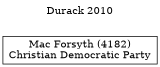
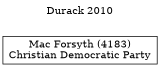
node "Mac Forsyth (4182) Christian Democratic Party": label "Mac Forsyth (4182) Christian Democratic Party" -> "Mac Forsyth (4183) Christian Democratic Party"
